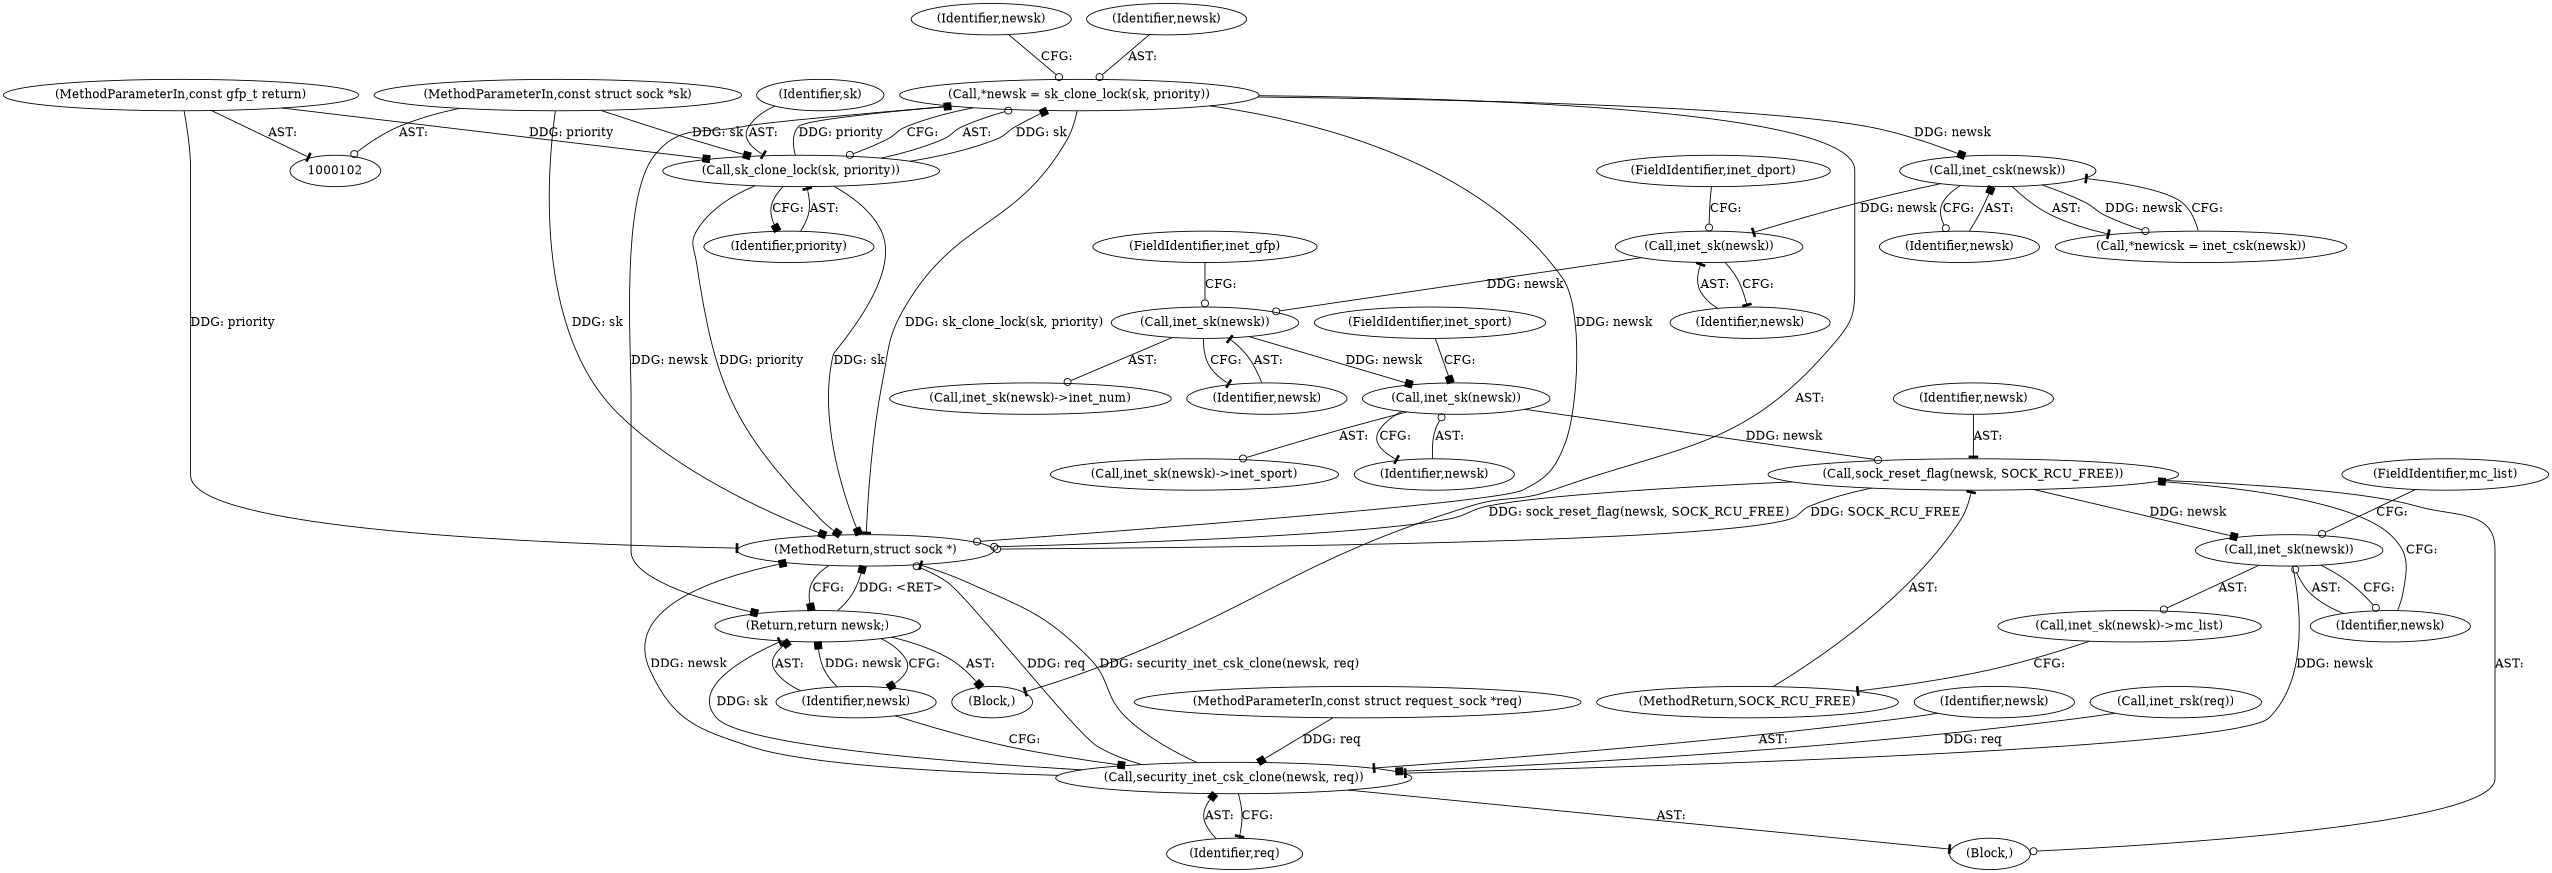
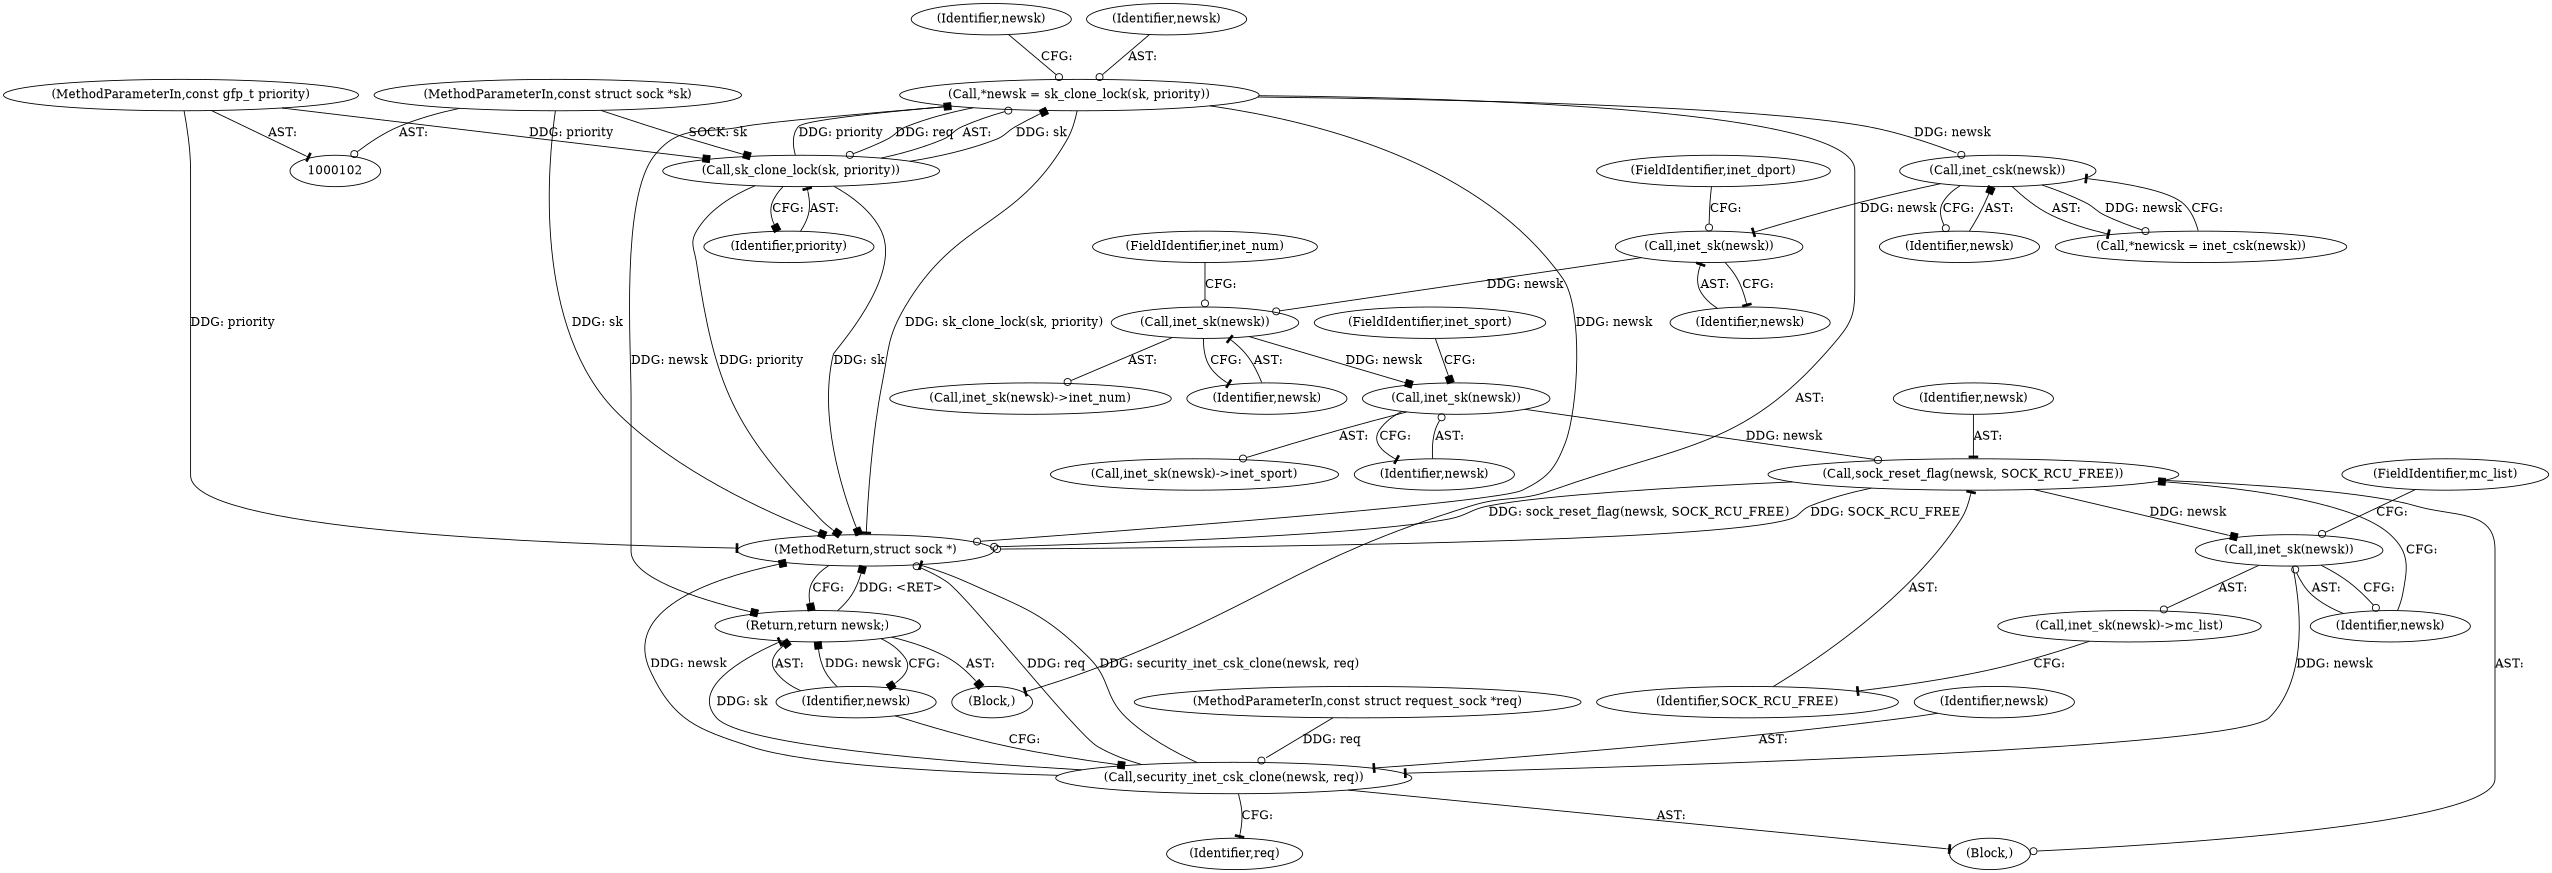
node "(MethodParameterIn,const gfp_t return)": label "(MethodParameterIn,const gfp_t return)" -> "(MethodParameterIn,const gfp_t priority)"
node "(Identifier,sk)": removed
edge "(Call,*newsk = sk_clone_lock(sk, priority))" -> "(Call,inet_csk(newsk))": arrowhead box -> odot
edge "(MethodParameterIn,const struct sock *sk)" -> "(Call,sk_clone_lock(sk, priority))": label "DDG: sk" -> "SOCK: sk"
edge "(Call,*newsk = sk_clone_lock(sk, priority))" -> "(Call,sk_clone_lock(sk, priority))": label "CFG: " -> "DDG: req"
node "(FieldIdentifier,inet_gfp)": label "(FieldIdentifier,inet_gfp)" -> "(FieldIdentifier,inet_num)"
node "(MethodReturn,SOCK_RCU_FREE)": label "(MethodReturn,SOCK_RCU_FREE)" -> "(Identifier,SOCK_RCU_FREE)"
node "(Call,inet_rsk(req))": removed
edge "(MethodParameterIn,const struct request_sock *req)" -> "(Call,security_inet_csk_clone(newsk, req))": arrowhead box -> odot
edge "(Identifier,req)" -> "(Call,security_inet_csk_clone(newsk, req))": removed, label "AST:"
